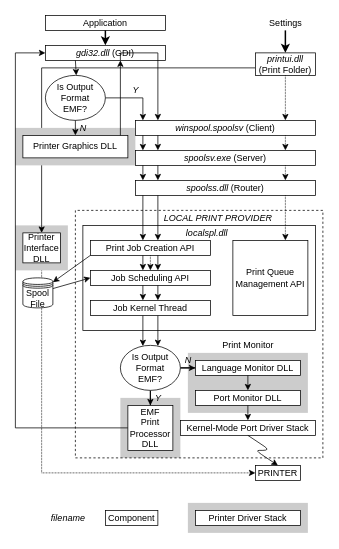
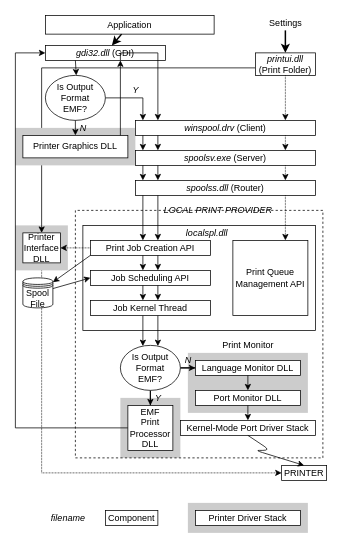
node "Application": size 120x15 -> 169x19
node "winspool.spoolsv (Client)": label "winspool.spoolsv (Client)" -> "winspool.drv (Client)"
node "LOCAL PRINT PROVIDER": moved (218, 218) -> (218, 210)
edge "Print Job Creation API" -> "Job Scheduling API": now "Print Job Creation API" -> "Printer Interface DLL"
node "PRINTER": moved (278, 473) -> (304, 473)
